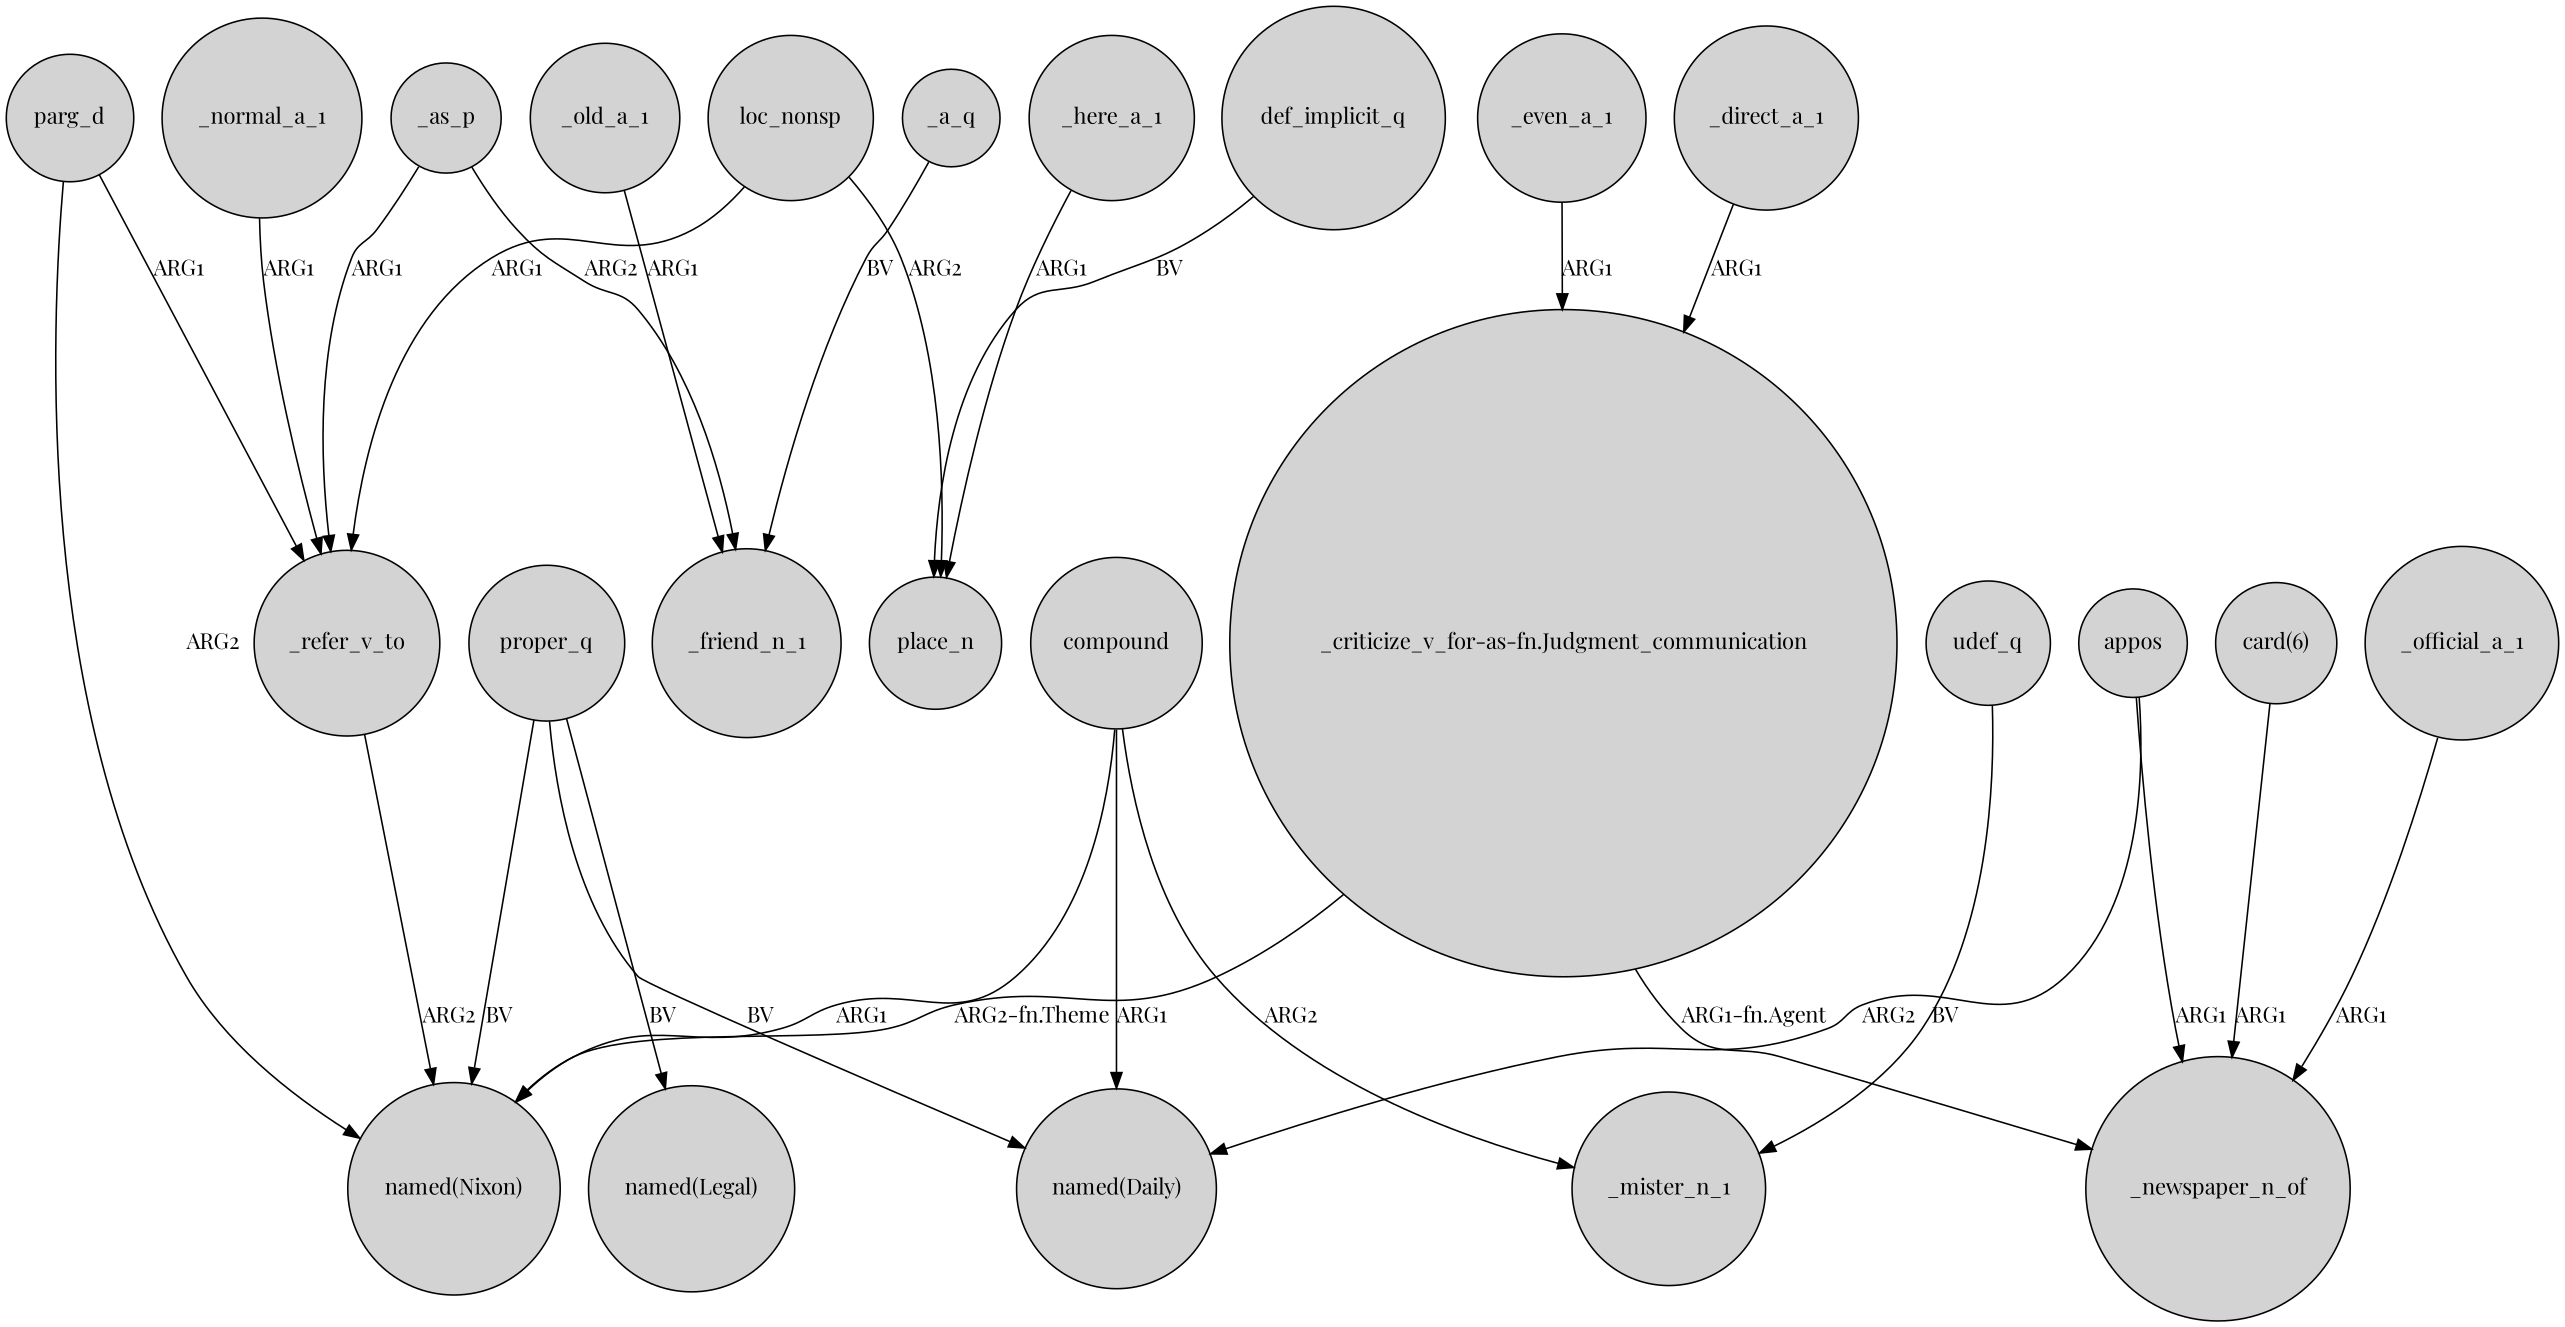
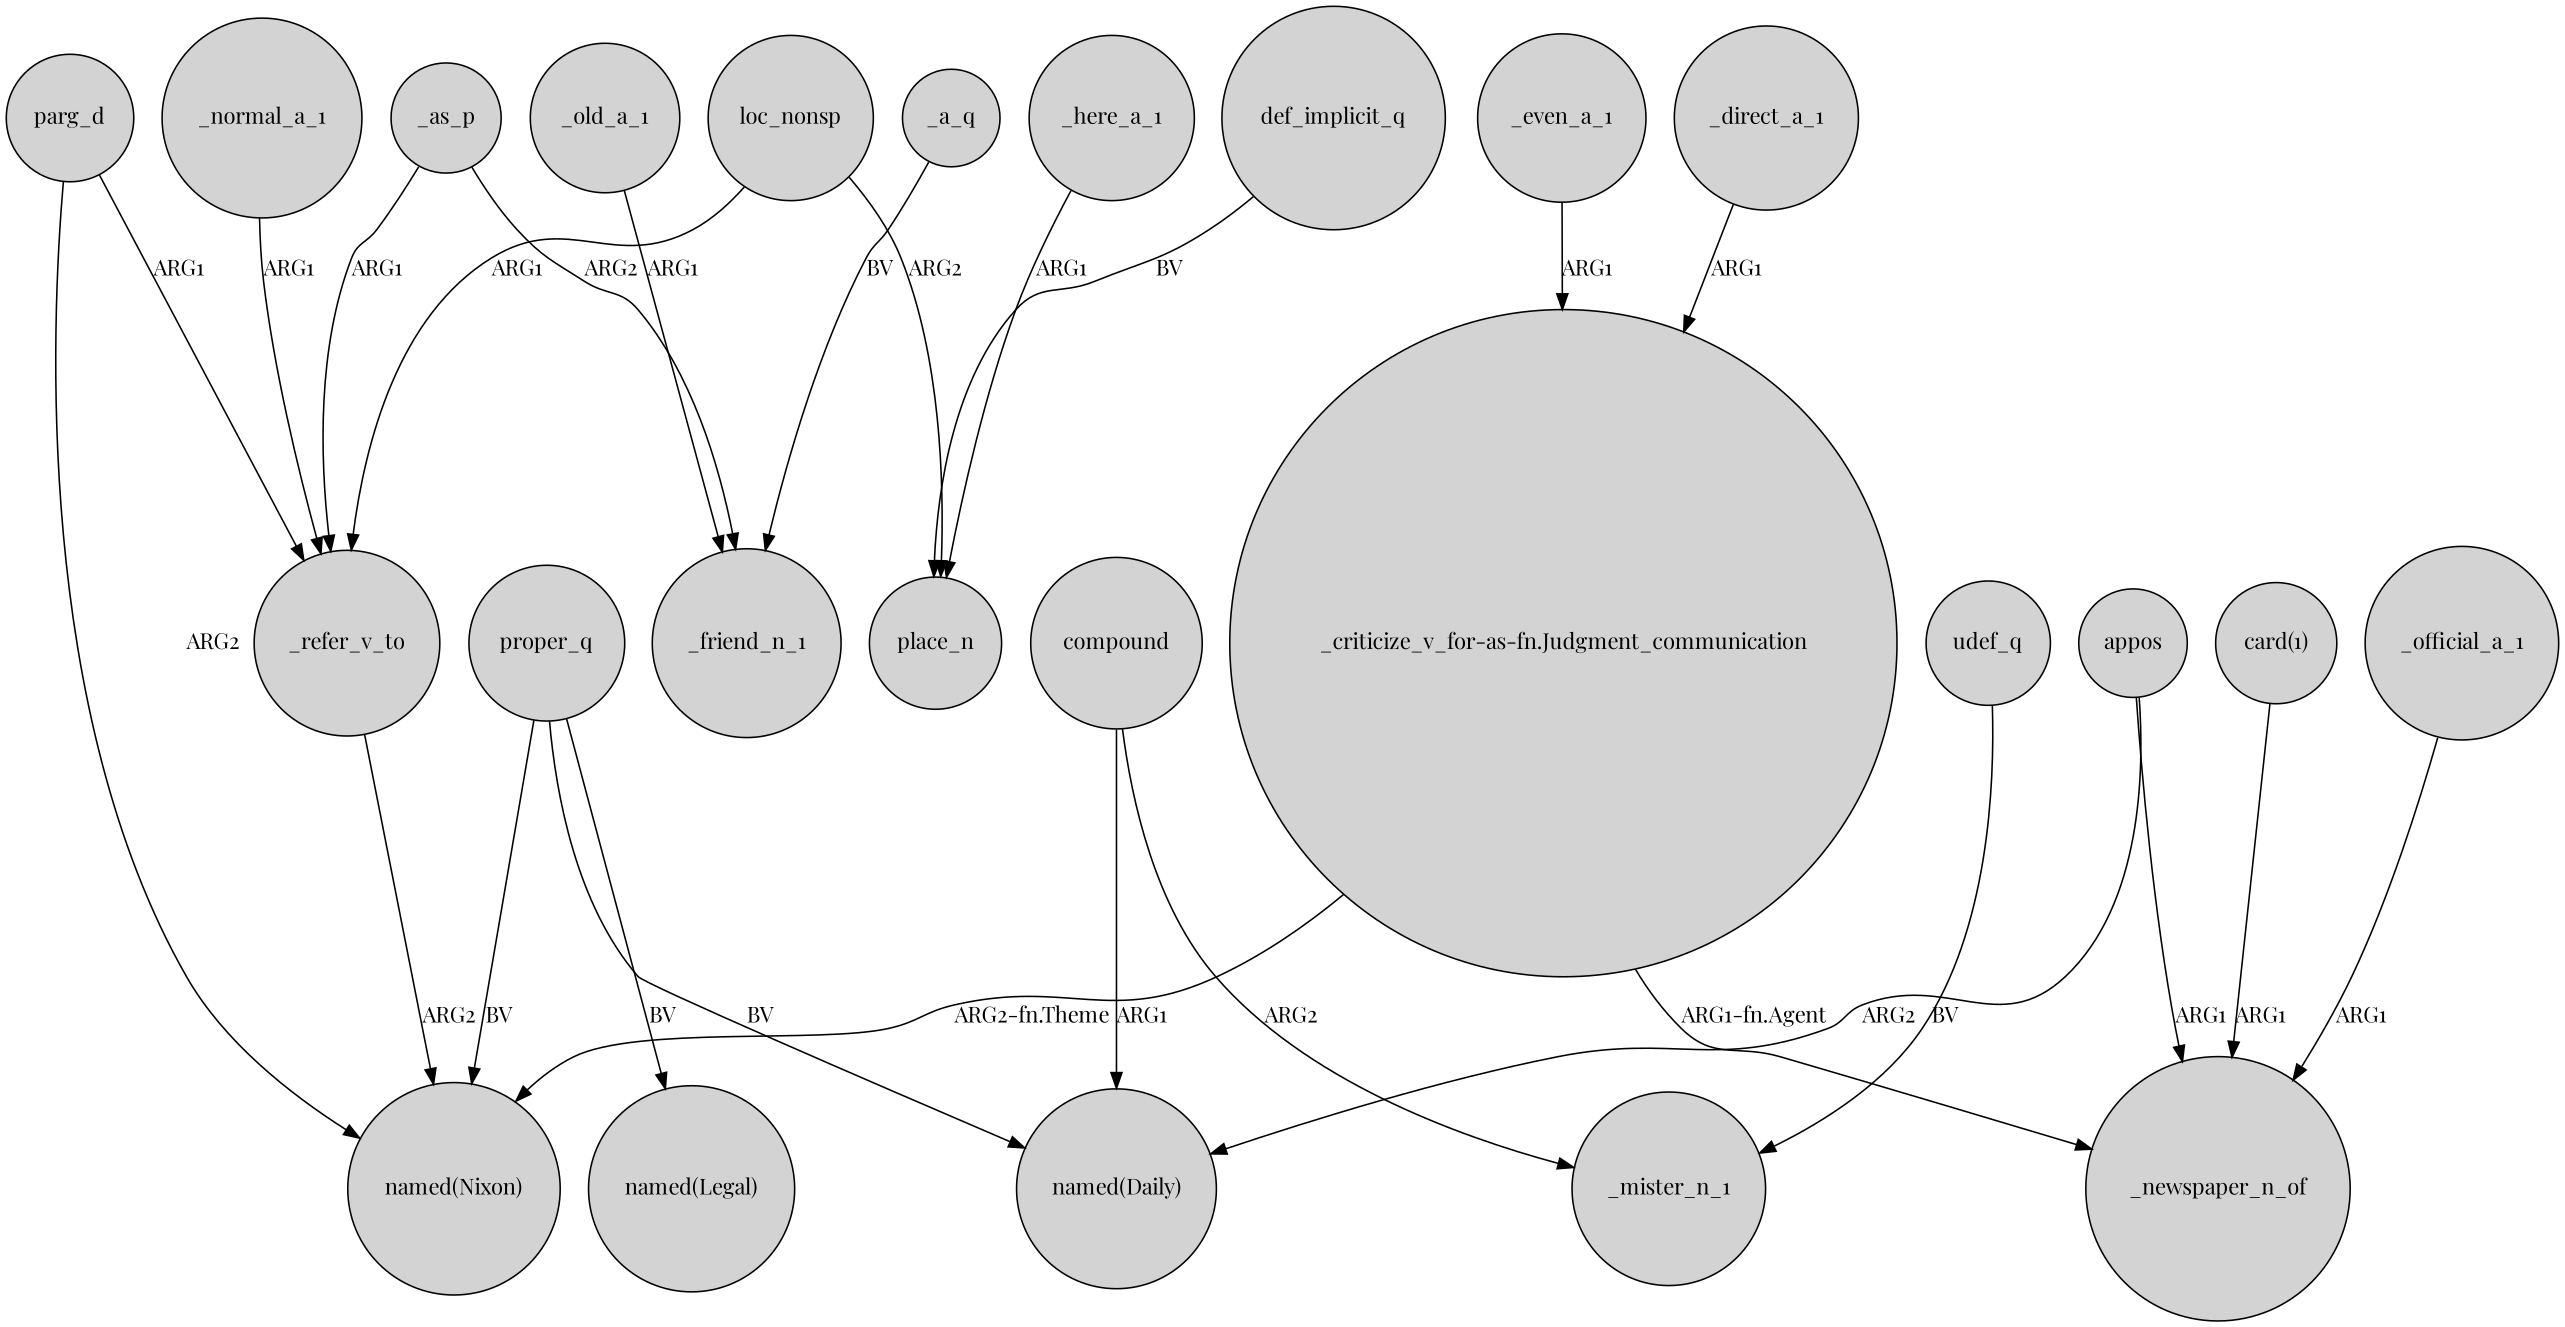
node "card(6)": label "card(6)" -> "card(1)"
edge "compound" -> "named(Nixon)": removed, label "ARG1"
